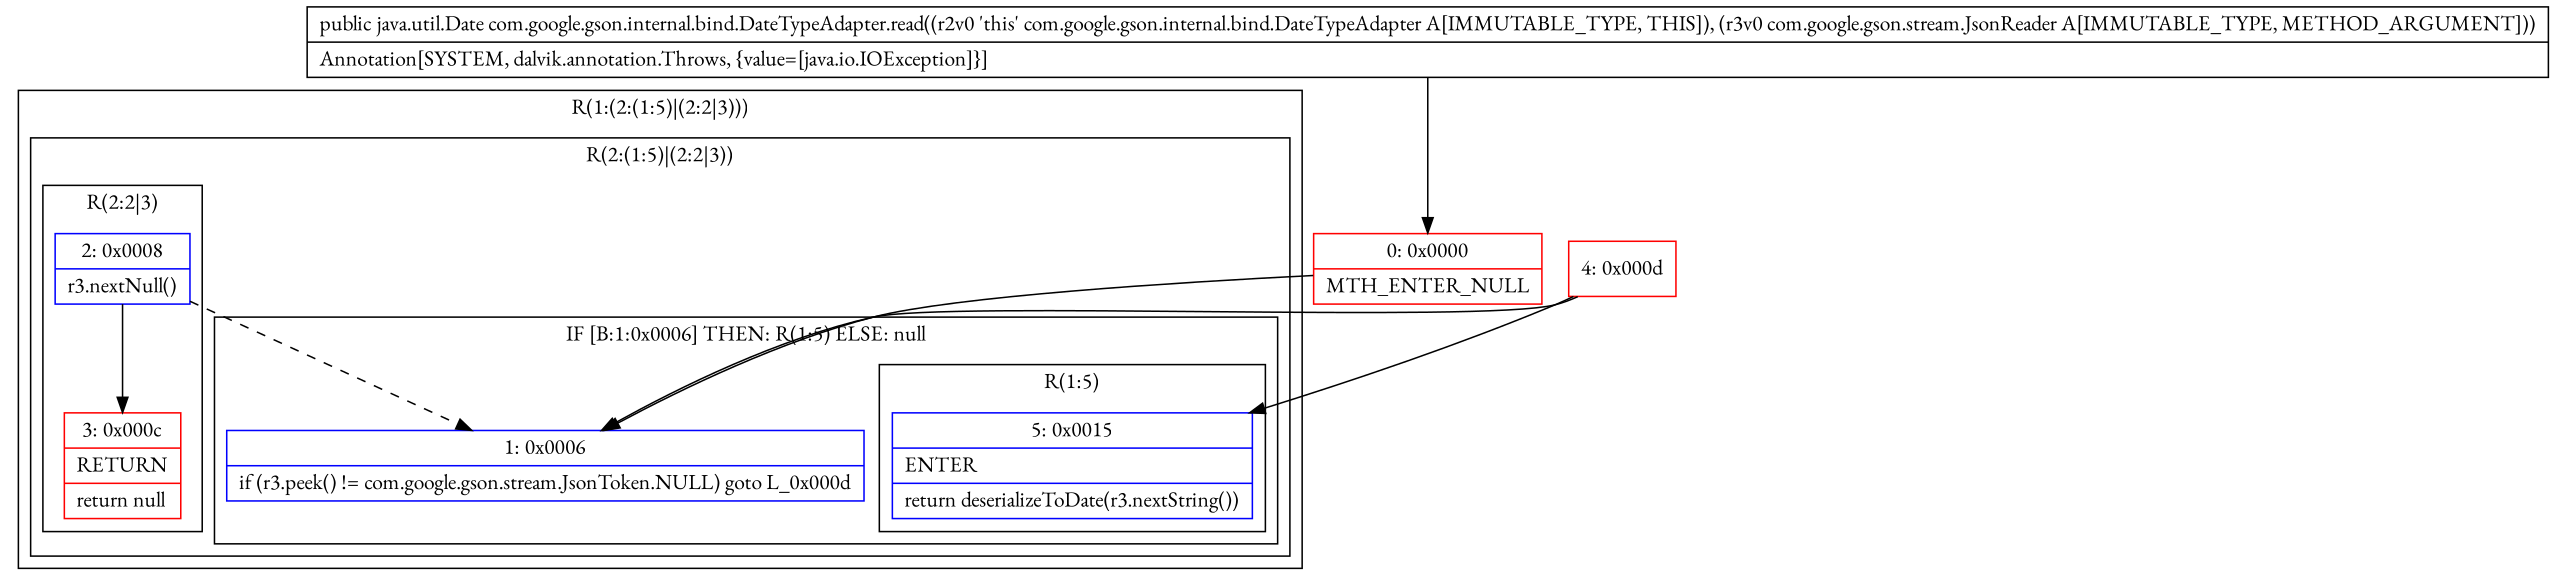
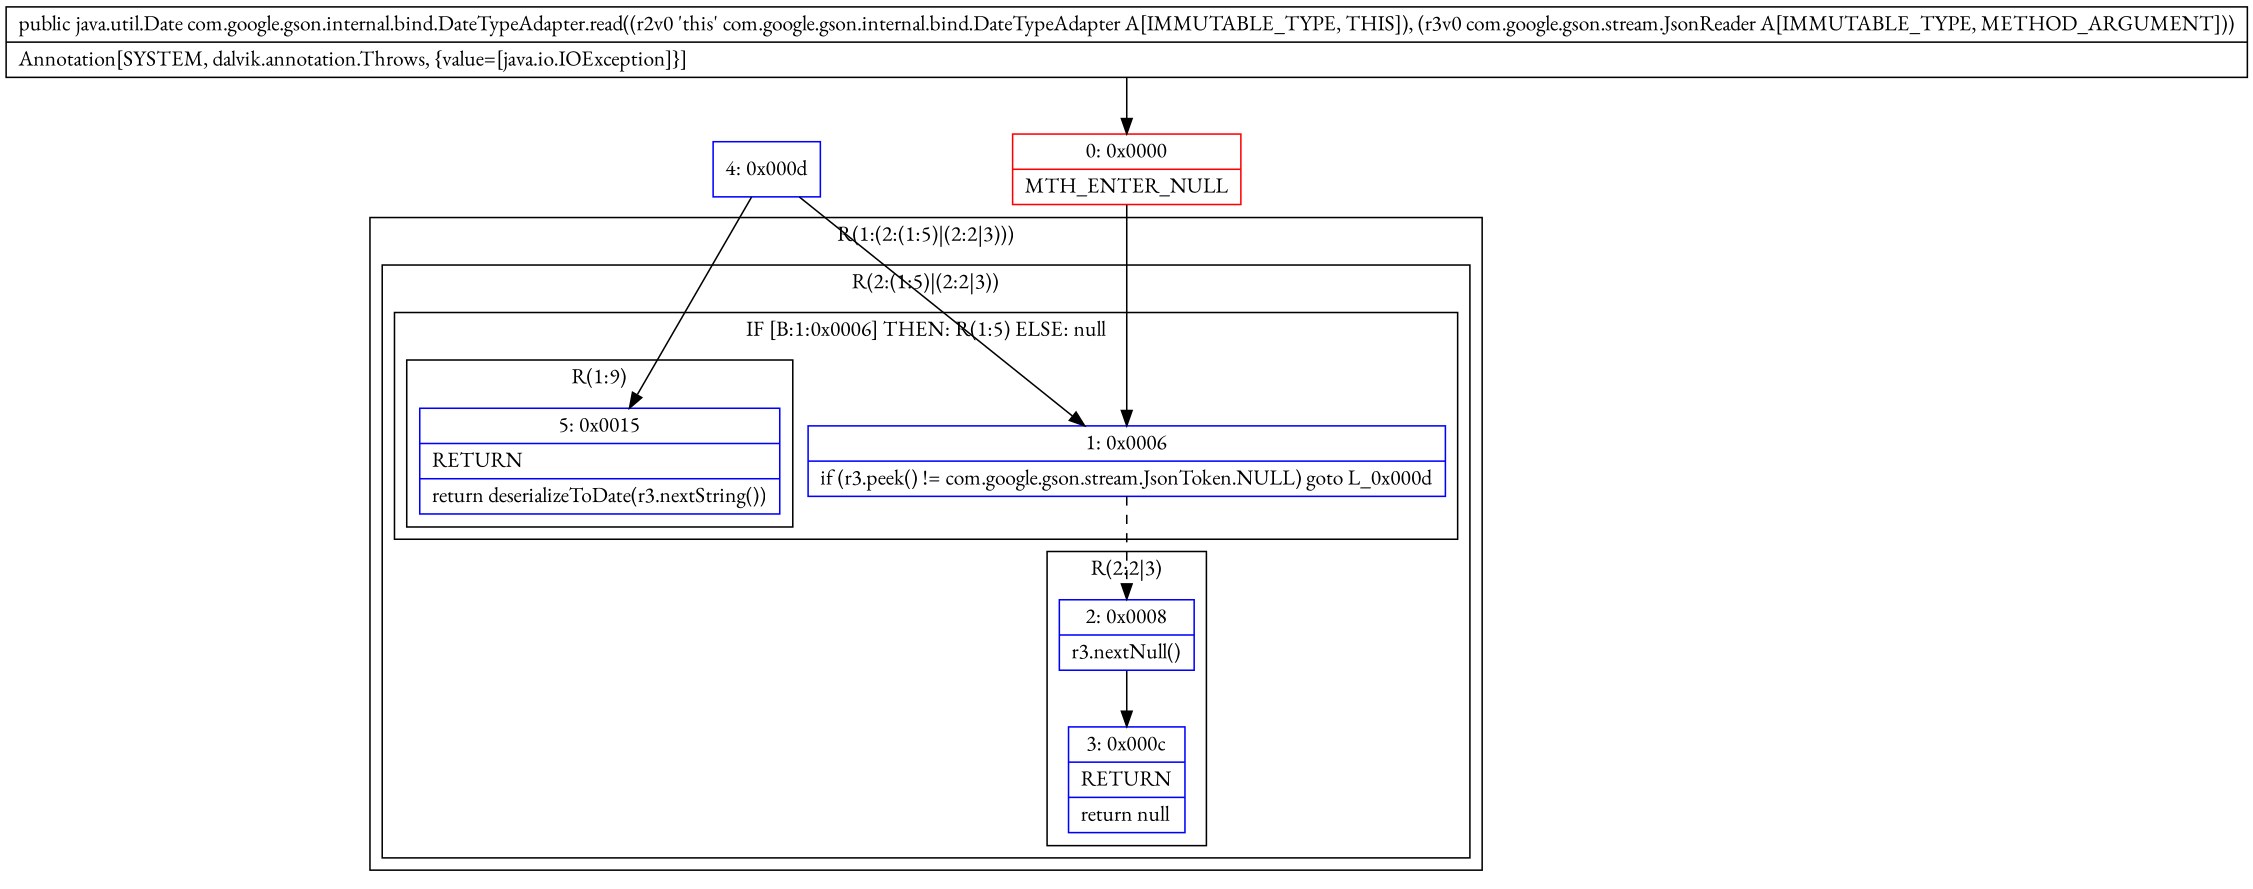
node "4: 0x000d": color red -> blue
edge "2: 0x0008" -> "1: 0x0006": reversed
cluster "R(1:5)": label "R(1:5)" -> "R(1:9)"
node "5: 0x0015": text "ENTER" -> "RETURN"
node "3: 0x000c": color red -> blue
